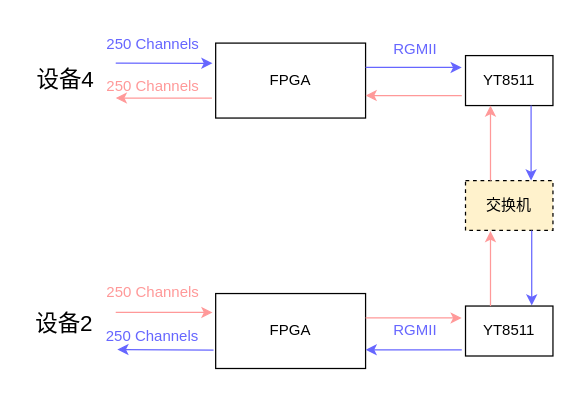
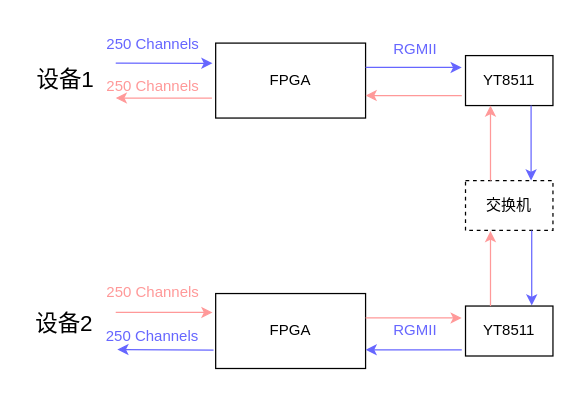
node "设备4": label "设备4" -> "设备1"
node "交换机": fillcolor #fff2cc -> #ffffff
